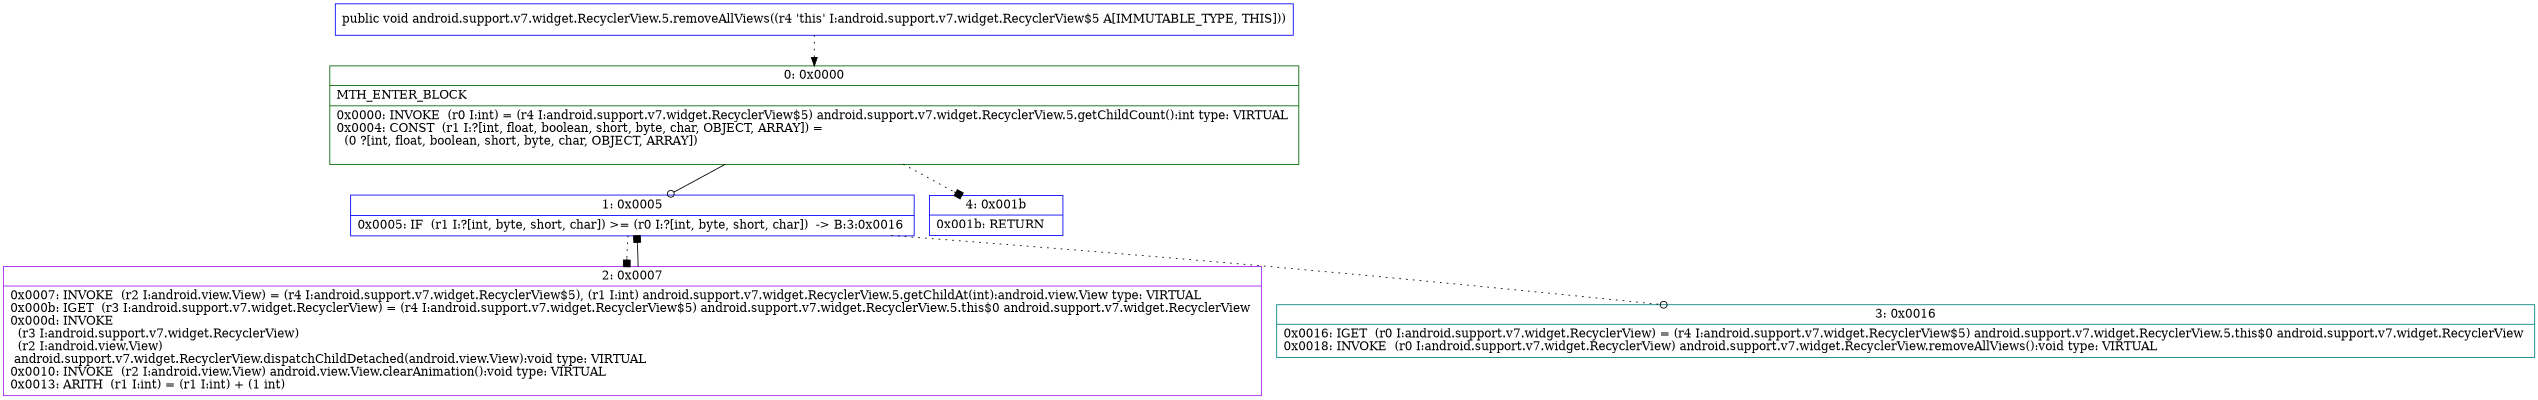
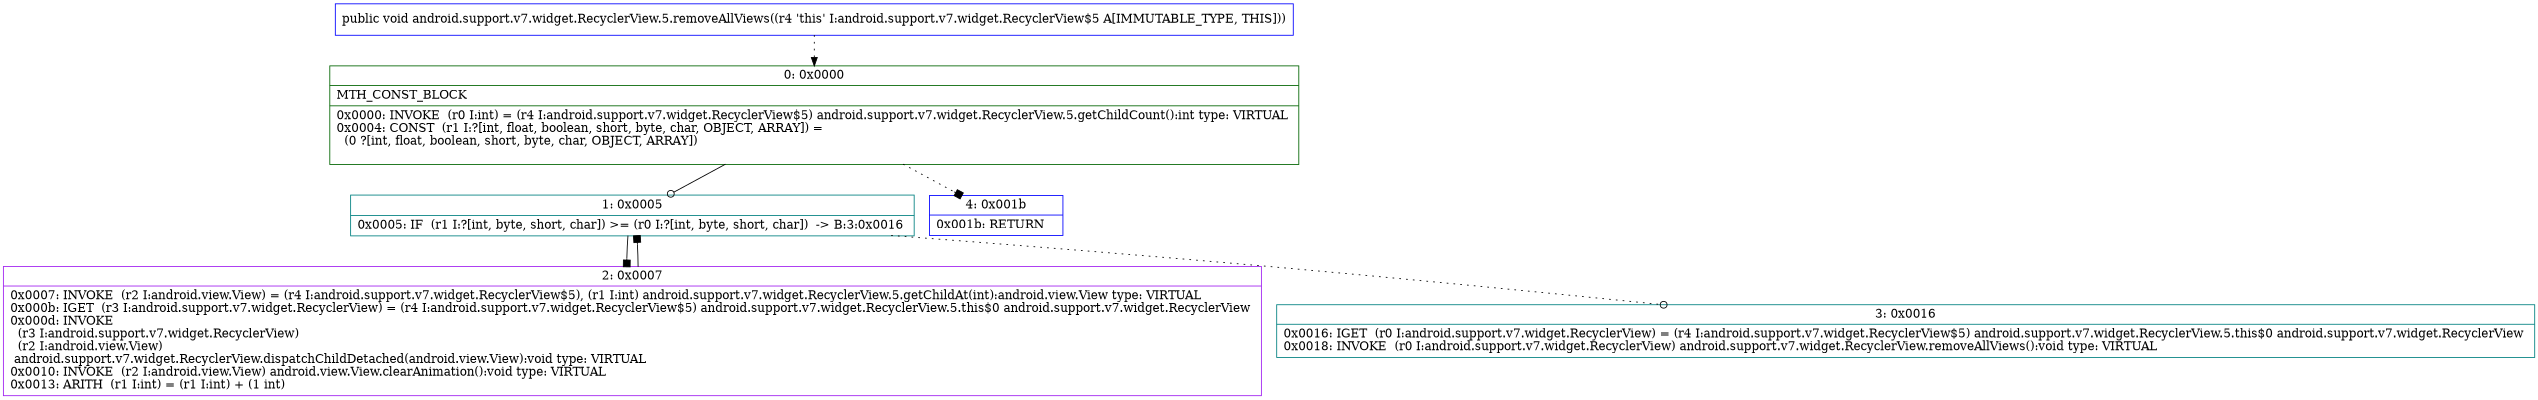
node "0: 0x0000": text "MTH_ENTER_BLOCK" -> "MTH_CONST_BLOCK"
node "1: 0x0005": color blue -> teal
edge "1: 0x0005" -> "2: 0x0007": style dotted -> solid
